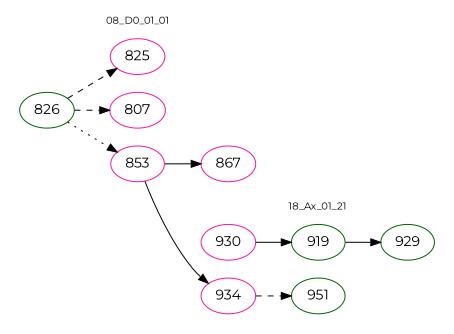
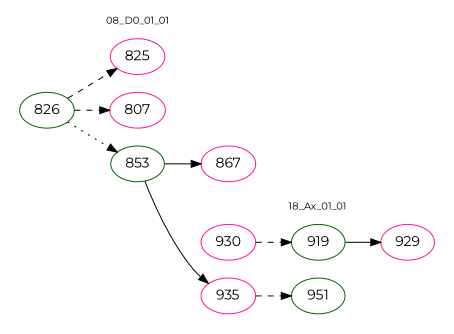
node "853": color deeppink -> darkgreen
cluster "18_Ax_01_21": label "18_Ax_01_21" -> "18_Ax_01_01"
edge "930" -> "919": style solid -> dashed
node "929": color darkgreen -> deeppink
node "934": label "934" -> "935"
